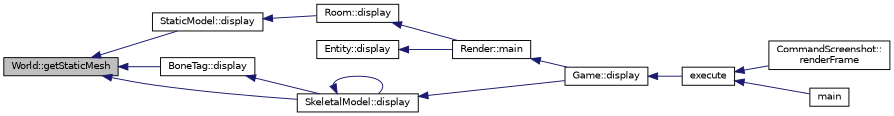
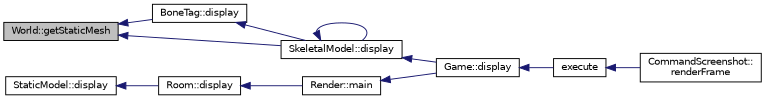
edge "StaticModel::display" -> "World::getStaticMesh": removed
node "Entity::display": removed
node "main": removed
